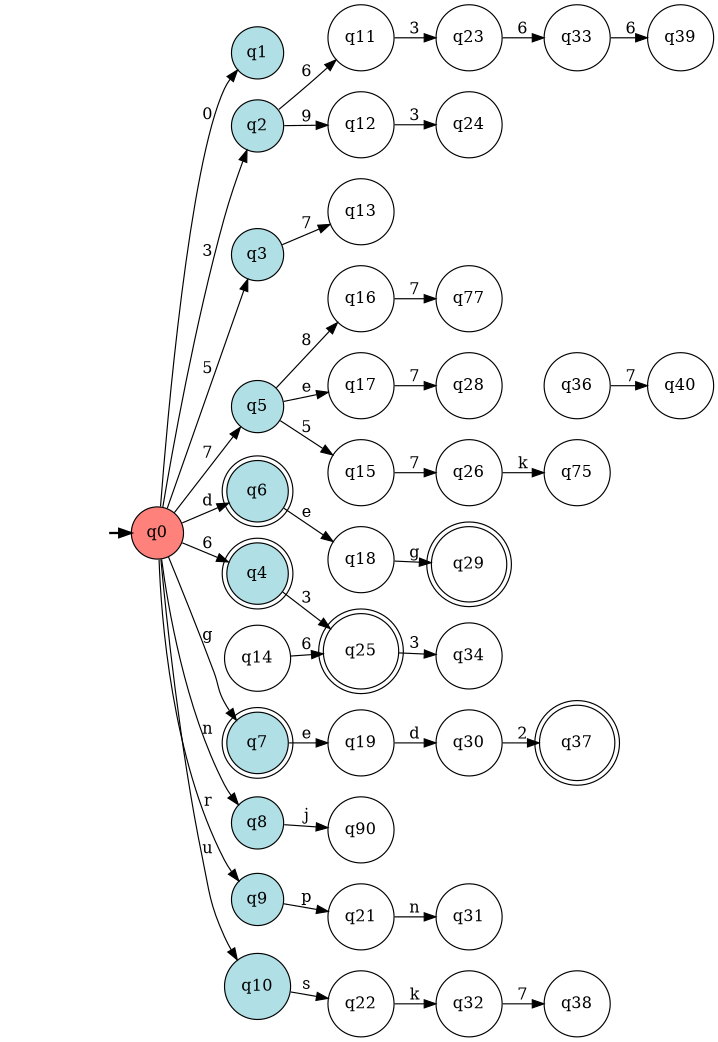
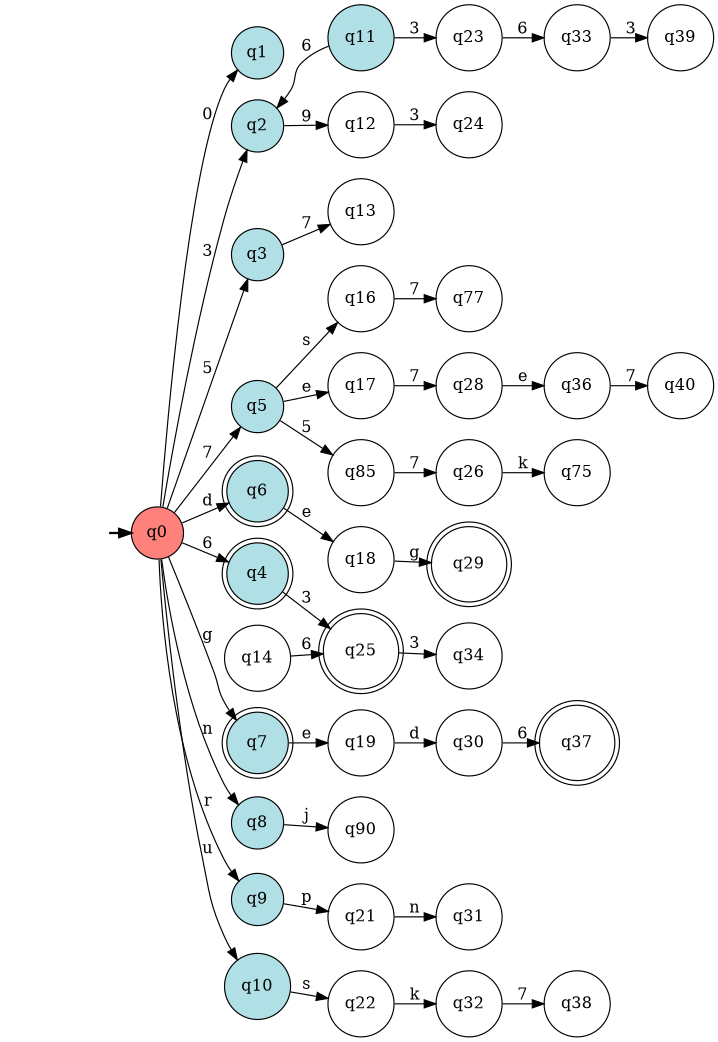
edge "q33" -> "q39": label "6" -> "3"
node "q11": fillcolor white -> powderblue
edge "q2" -> "q11": reversed
edge "q5" -> "q16": label "8" -> "s"
edge "q28" -> "q36": added, label "e"
node "q15": label "q15" -> "q85"
edge "q30" -> "q37": label "2" -> "6"
